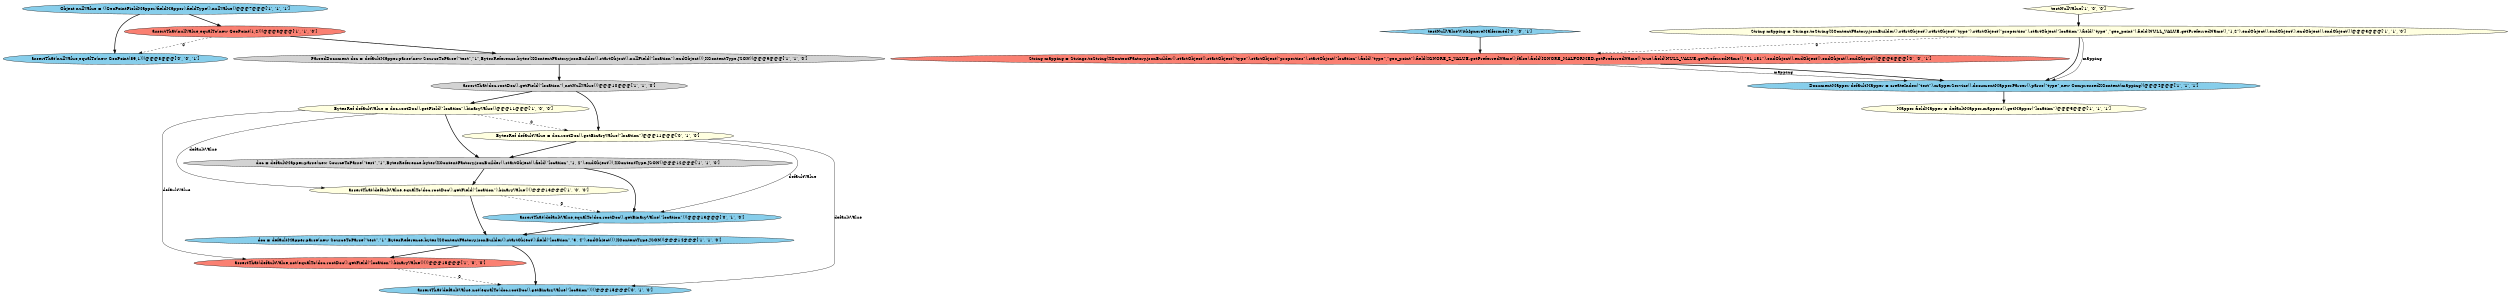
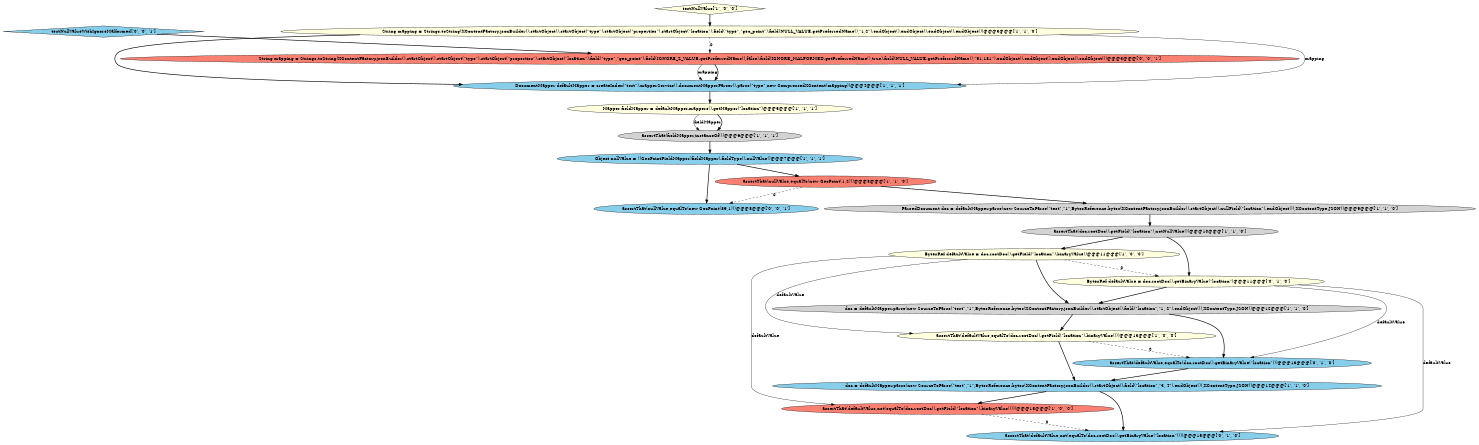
node "assertThat(fieldMapper,instanceOf())@@@6@@@['1', '1', '1']": added
